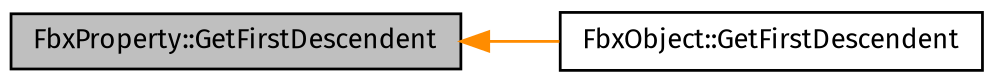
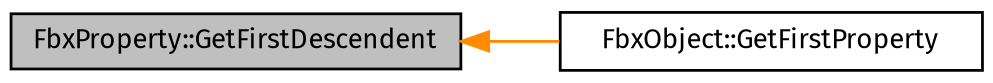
node "FbxObject::GetFirstDescendent": label "FbxObject::GetFirstDescendent" -> "FbxObject::GetFirstProperty"
